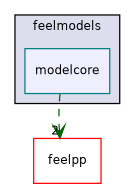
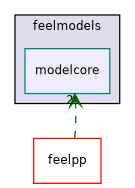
edge "modelcore" -> "feelpp": reversed
